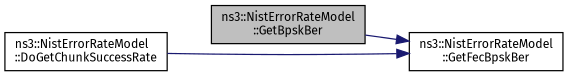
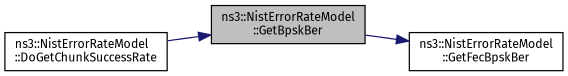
edge "ns3::NistErrorRateModel ::DoGetChunkSuccessRate" -> "ns3::NistErrorRateModel ::GetFecBpskBer": now "ns3::NistErrorRateModel ::DoGetChunkSuccessRate" -> "ns3::NistErrorRateModel ::GetBpskBer"
